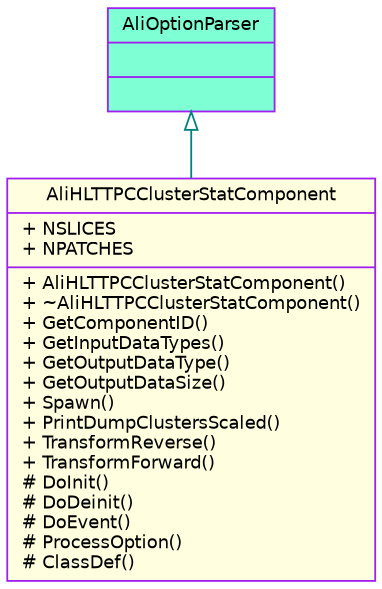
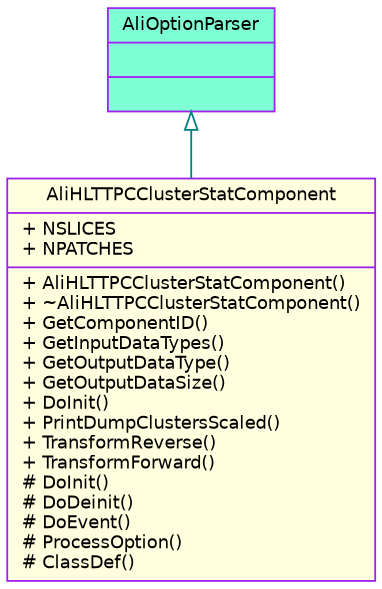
node "AliHLTTPCClusterStatComponent": text "+ Spawn()" -> "+ DoInit()"
